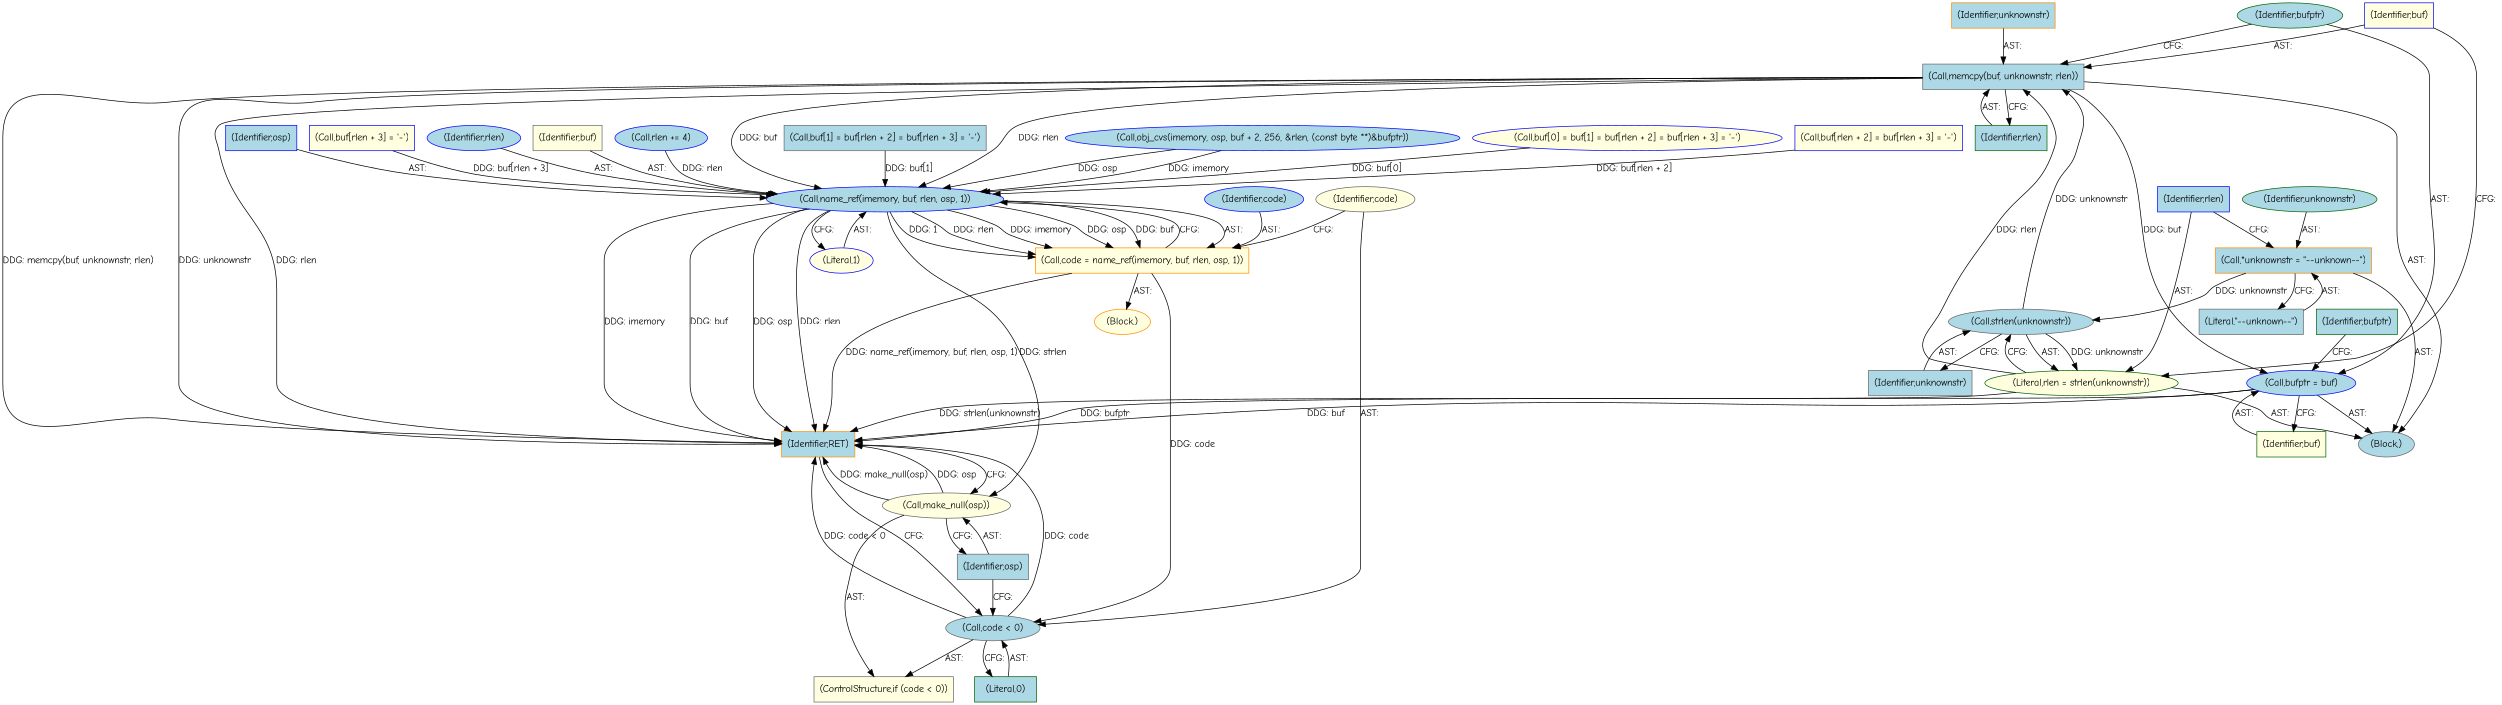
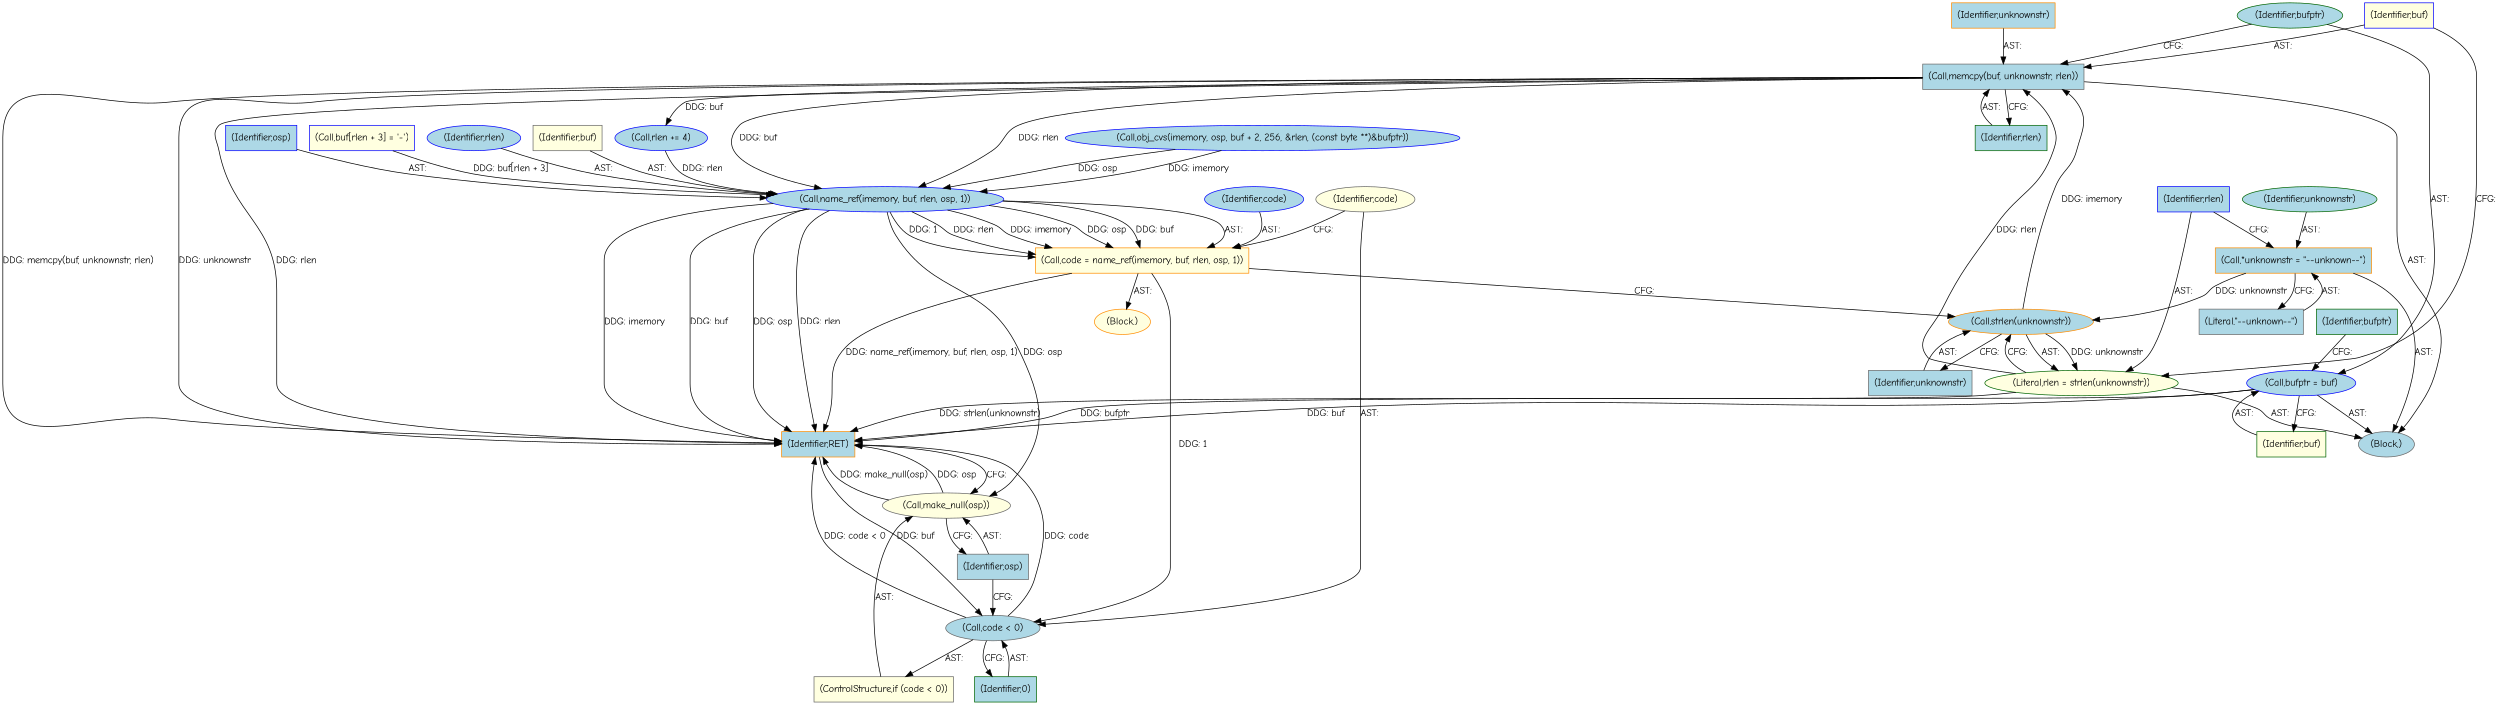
node "(Call,buf[1] = buf[rlen + 2] = buf[rlen + 3] = '-')": removed
node "(Call,buf[0] = buf[1] = buf[rlen + 2] = buf[rlen + 3] = '-')": removed
node "(Call,buf[rlen + 2] = buf[rlen + 3] = '-')": removed
edge "(Call,strlen(unknownstr))" -> "(Call,memcpy(buf, unknownstr, rlen))": label "DDG: unknownstr" -> "DDG: imemory"
edge "(Call,code = name_ref(imemory, buf, rlen, osp, 1))" -> "(Call,name_ref(imemory, buf, rlen, osp, 1))": now "(Call,code = name_ref(imemory, buf, rlen, osp, 1))" -> "(Call,strlen(unknownstr))"
edge "(Call,memcpy(buf, unknownstr, rlen))" -> "(Call,bufptr = buf)": now "(Call,memcpy(buf, unknownstr, rlen))" -> "(Call,rlen += 4)"
node "(Literal,1)": removed
node "(Call,strlen(unknownstr))": color gray40 -> darkorange
edge "(Call,name_ref(imemory, buf, rlen, osp, 1))" -> "(Call,make_null(osp))": label "DDG: strlen" -> "DDG: osp"
edge "(Call,code = name_ref(imemory, buf, rlen, osp, 1))" -> "(Call,code < 0)": label "DDG: code" -> "DDG: 1"
edge "(Identifier,RET)" -> "(Call,code < 0)": label "CFG: " -> "DDG: buf"
edge "(Call,make_null(osp))" -> "(ControlStructure,if (code < 0))": reversed
node "(Literal,0)": label "(Literal,0)" -> "(Identifier,0)"
